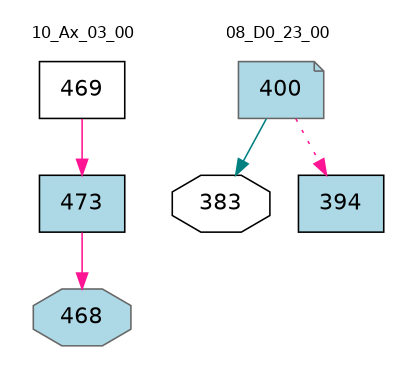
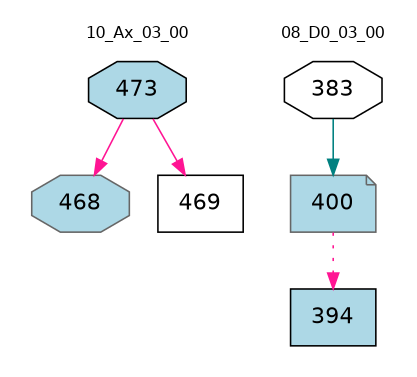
cluster "08_D0_23_00": label "08_D0_23_00" -> "08_D0_03_00"
edge "469" -> "473": reversed
edge "400" -> "383": reversed
node "473": shape box -> octagon
